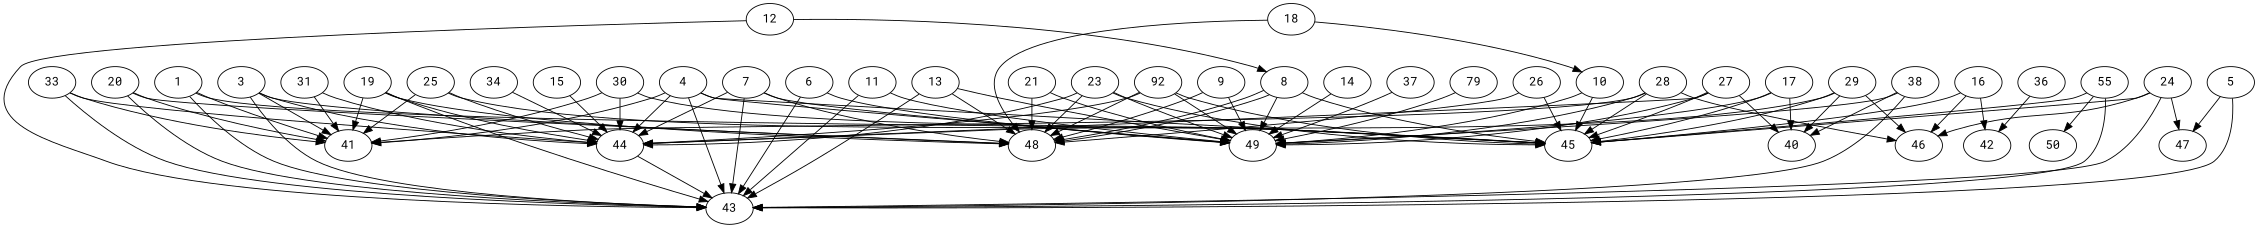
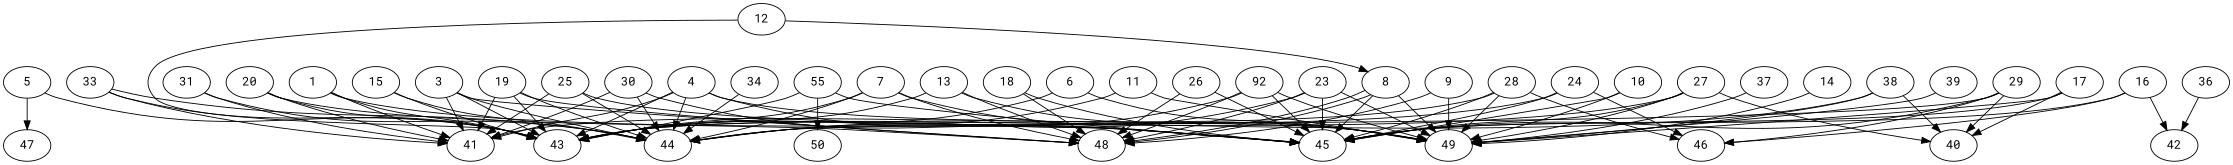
edge "18" -> "10": now "18" -> "45"
node "21": removed
node "79": label "79" -> "39"
edge "24" -> "47": removed
edge "44" -> "43": now "15" -> "43"
